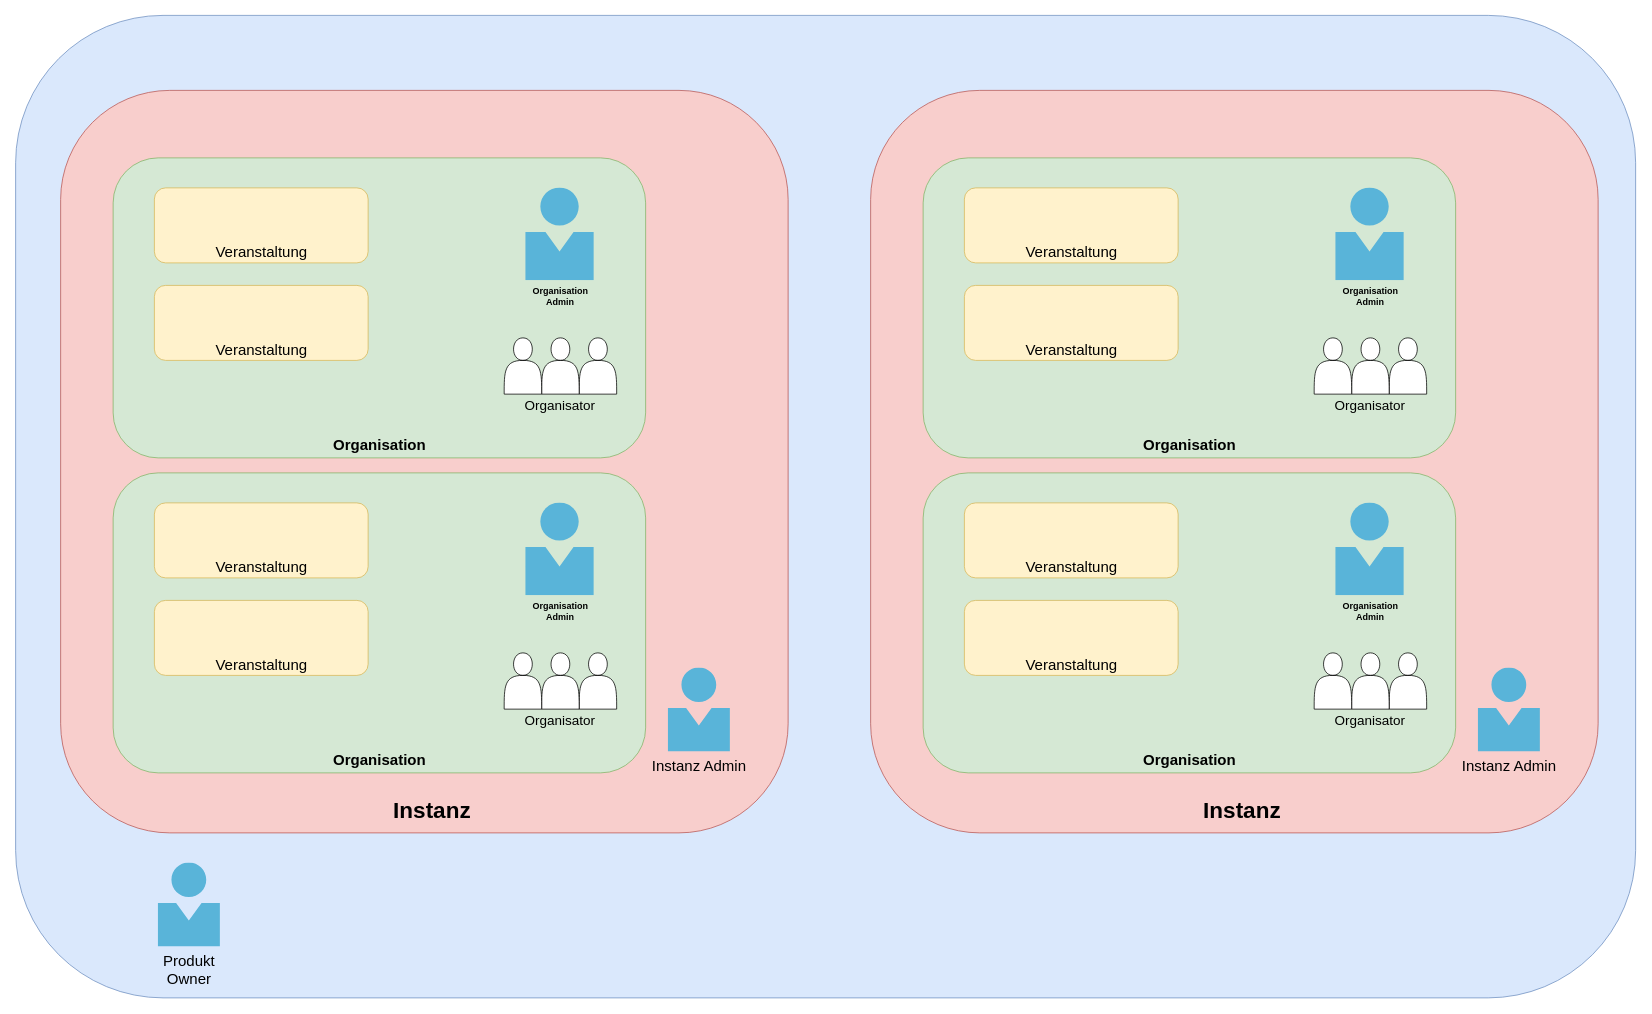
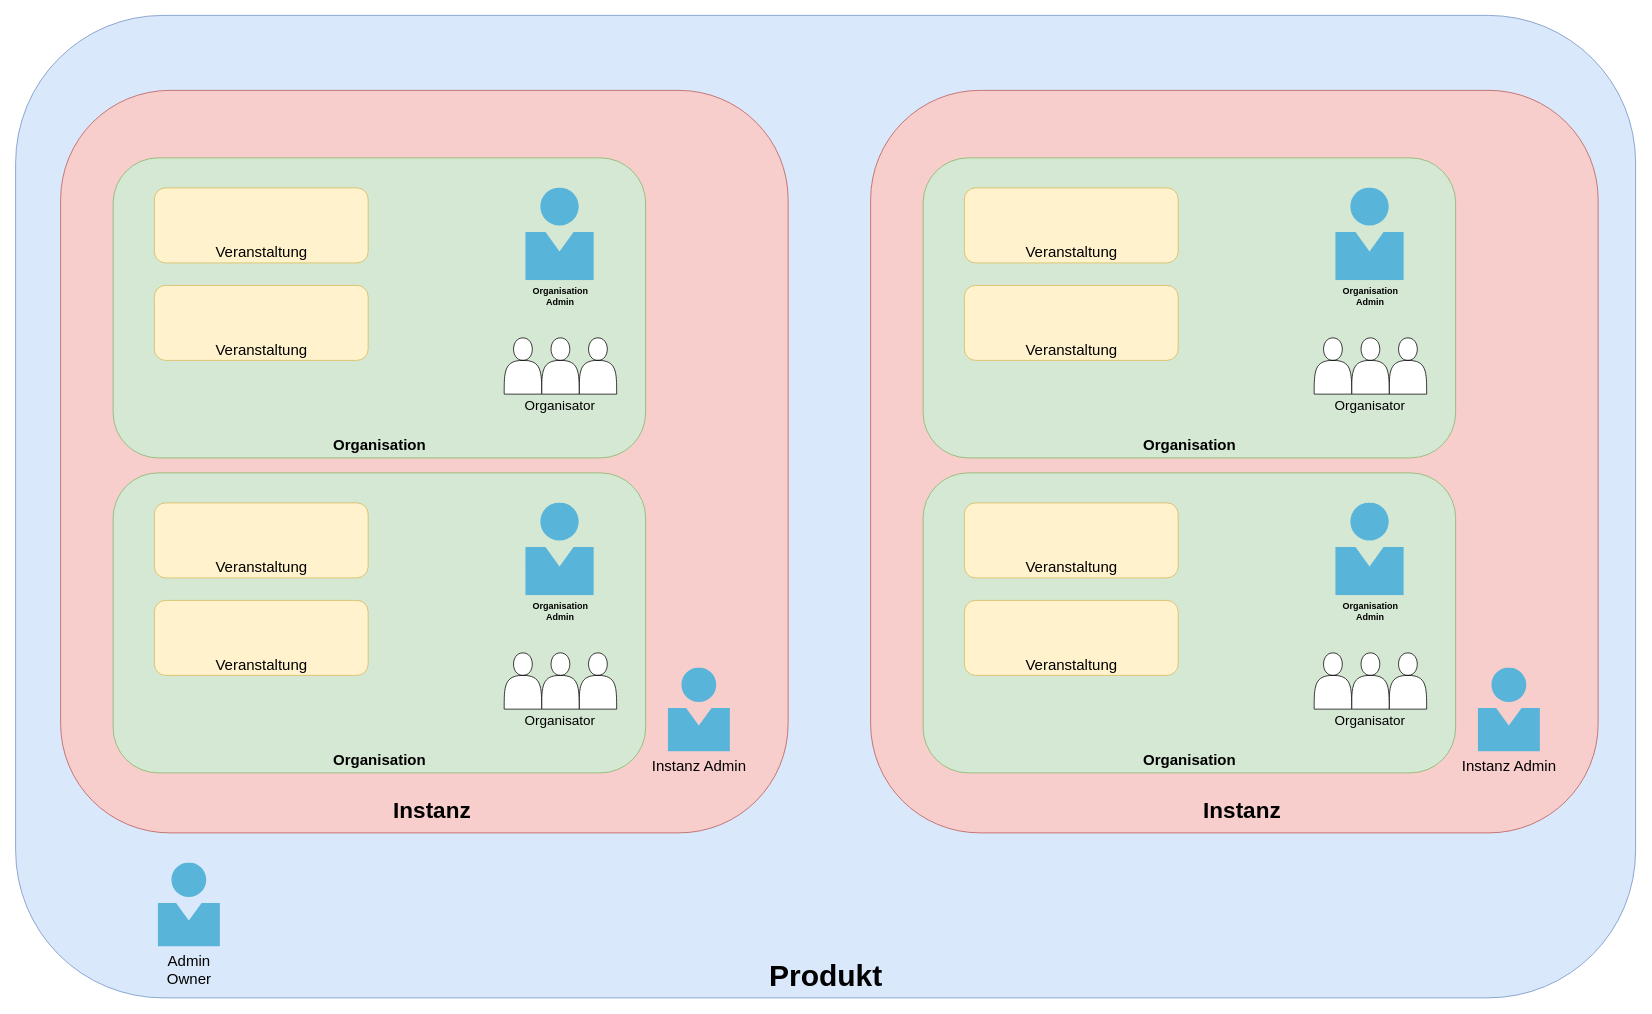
node "Produkt Owner": label "Produkt Owner" -> "Admin Owner"
node "Produkt": added
